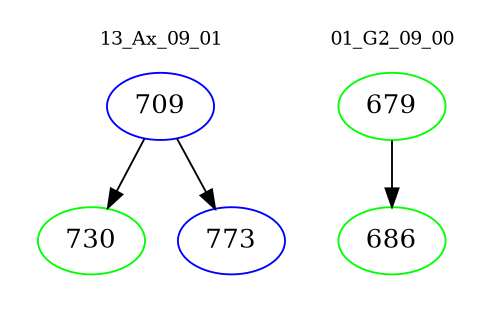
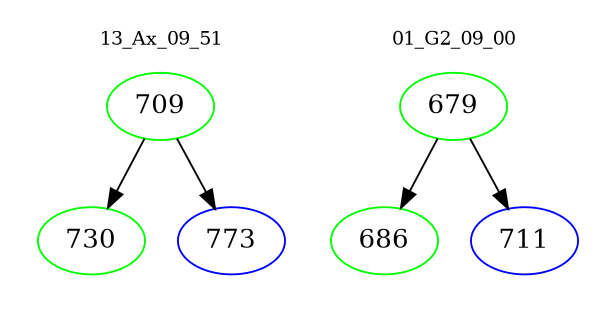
cluster "13_Ax_09_01": label "13_Ax_09_01" -> "13_Ax_09_51"
node "709": color blue -> green
node "711": added
